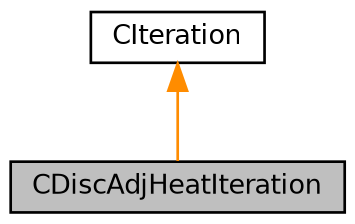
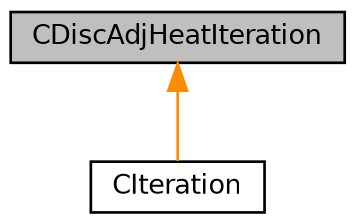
edge "CDiscAdjHeatIteration" -> "CIteration": reversed
